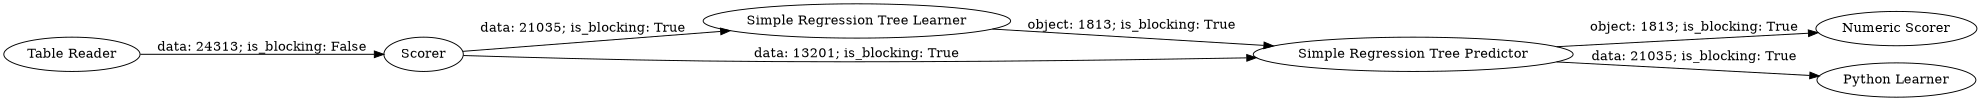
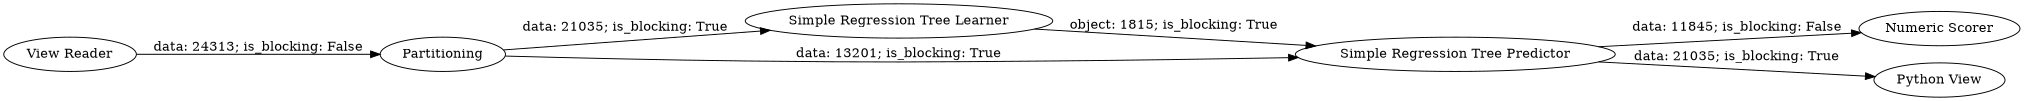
edge "Simple Regression Tree Learner" -> "Simple Regression Tree Predictor": label "object: 1813; is_blocking: True" -> "object: 1815; is_blocking: True"
edge "Simple Regression Tree Predictor" -> "Numeric Scorer": label "object: 1813; is_blocking: True" -> "data: 11845; is_blocking: False"
node "Table Reader": label "Table Reader" -> "View Reader"
node "Scorer": label "Scorer" -> "Partitioning"
node "Python Learner": label "Python Learner" -> "Python View"
